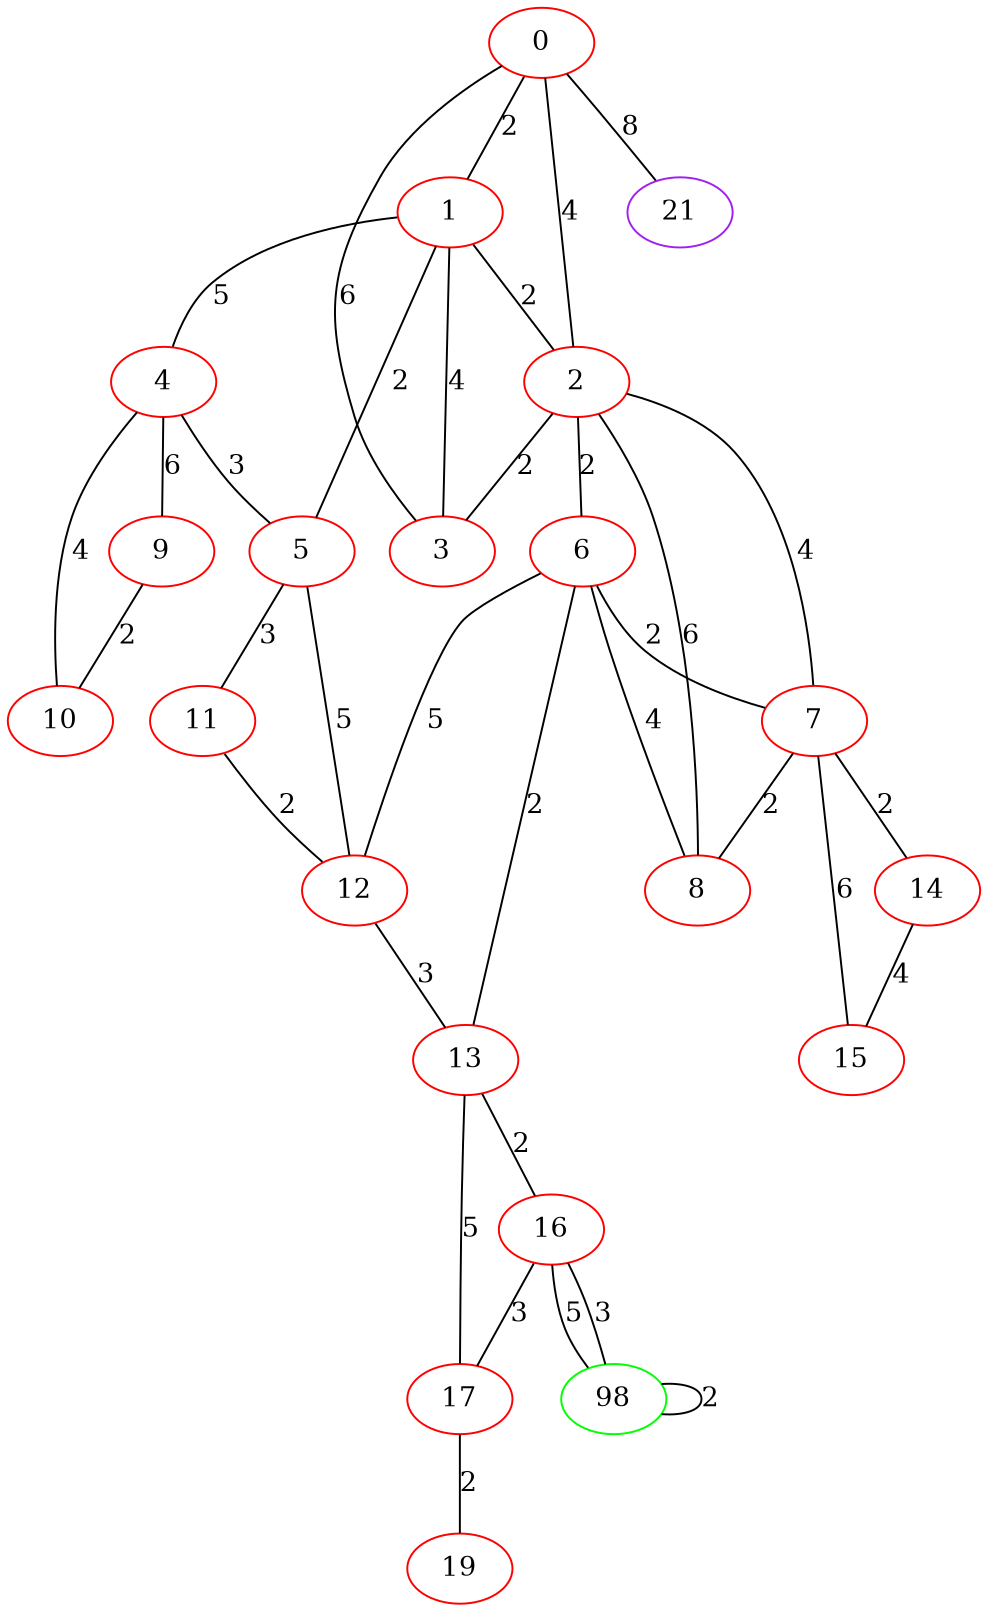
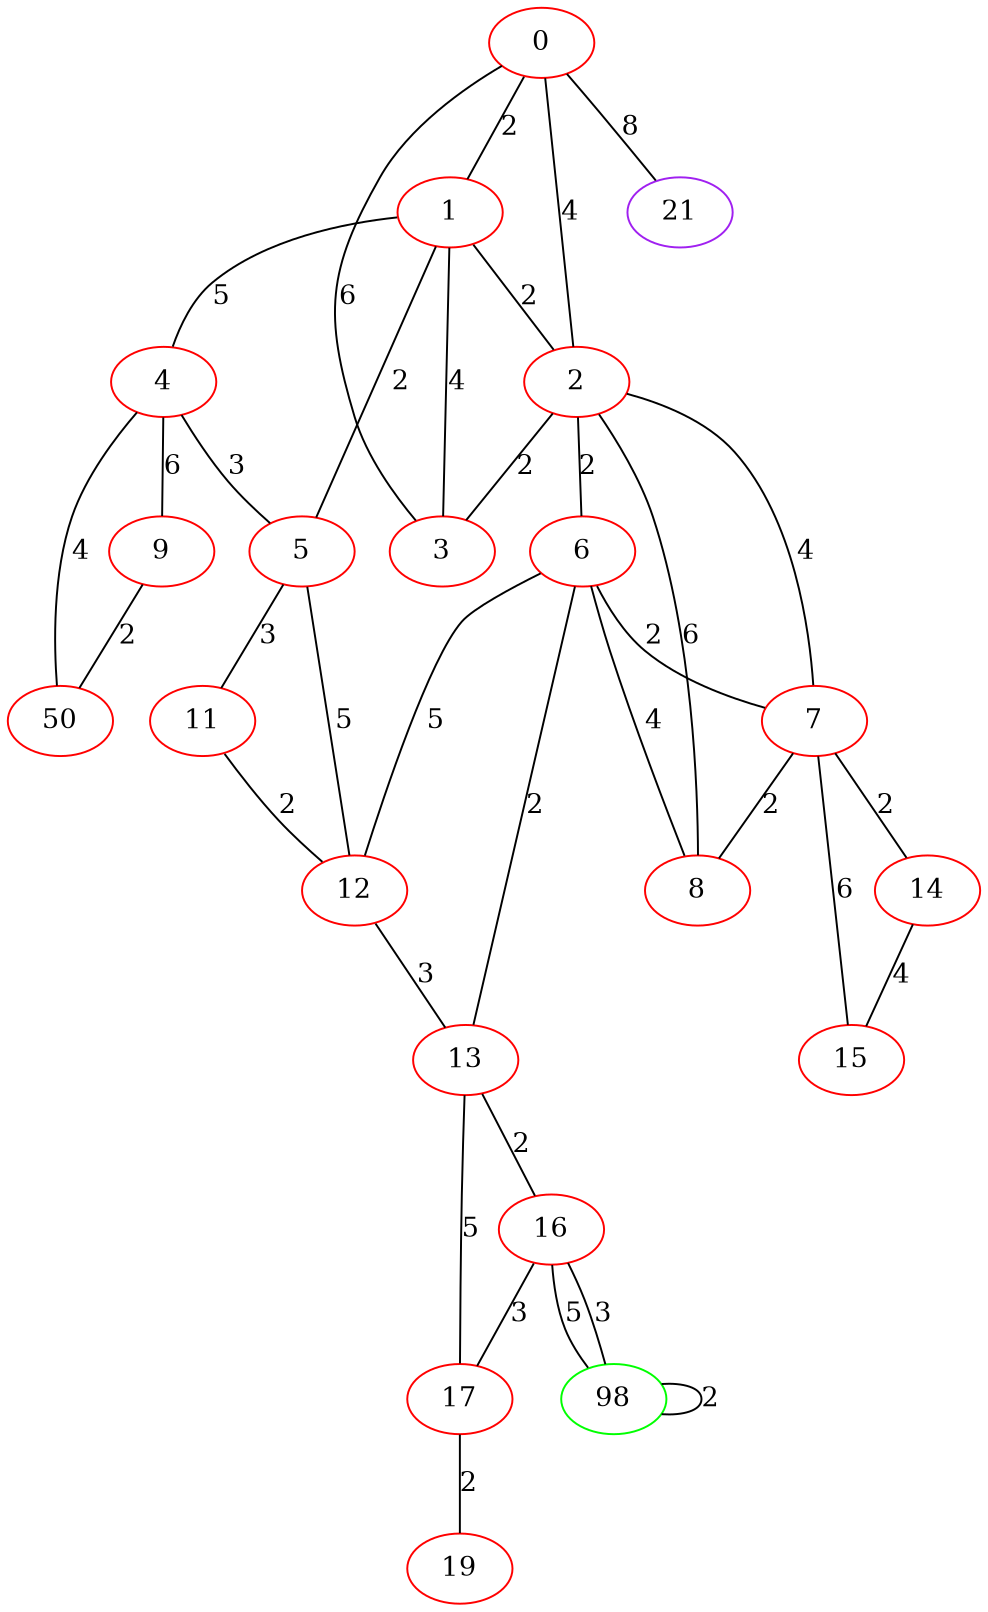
node "10": label "10" -> "50"
